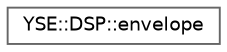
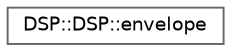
node "YSE::DSP::envelope": label "YSE::DSP::envelope" -> "DSP::DSP::envelope"
